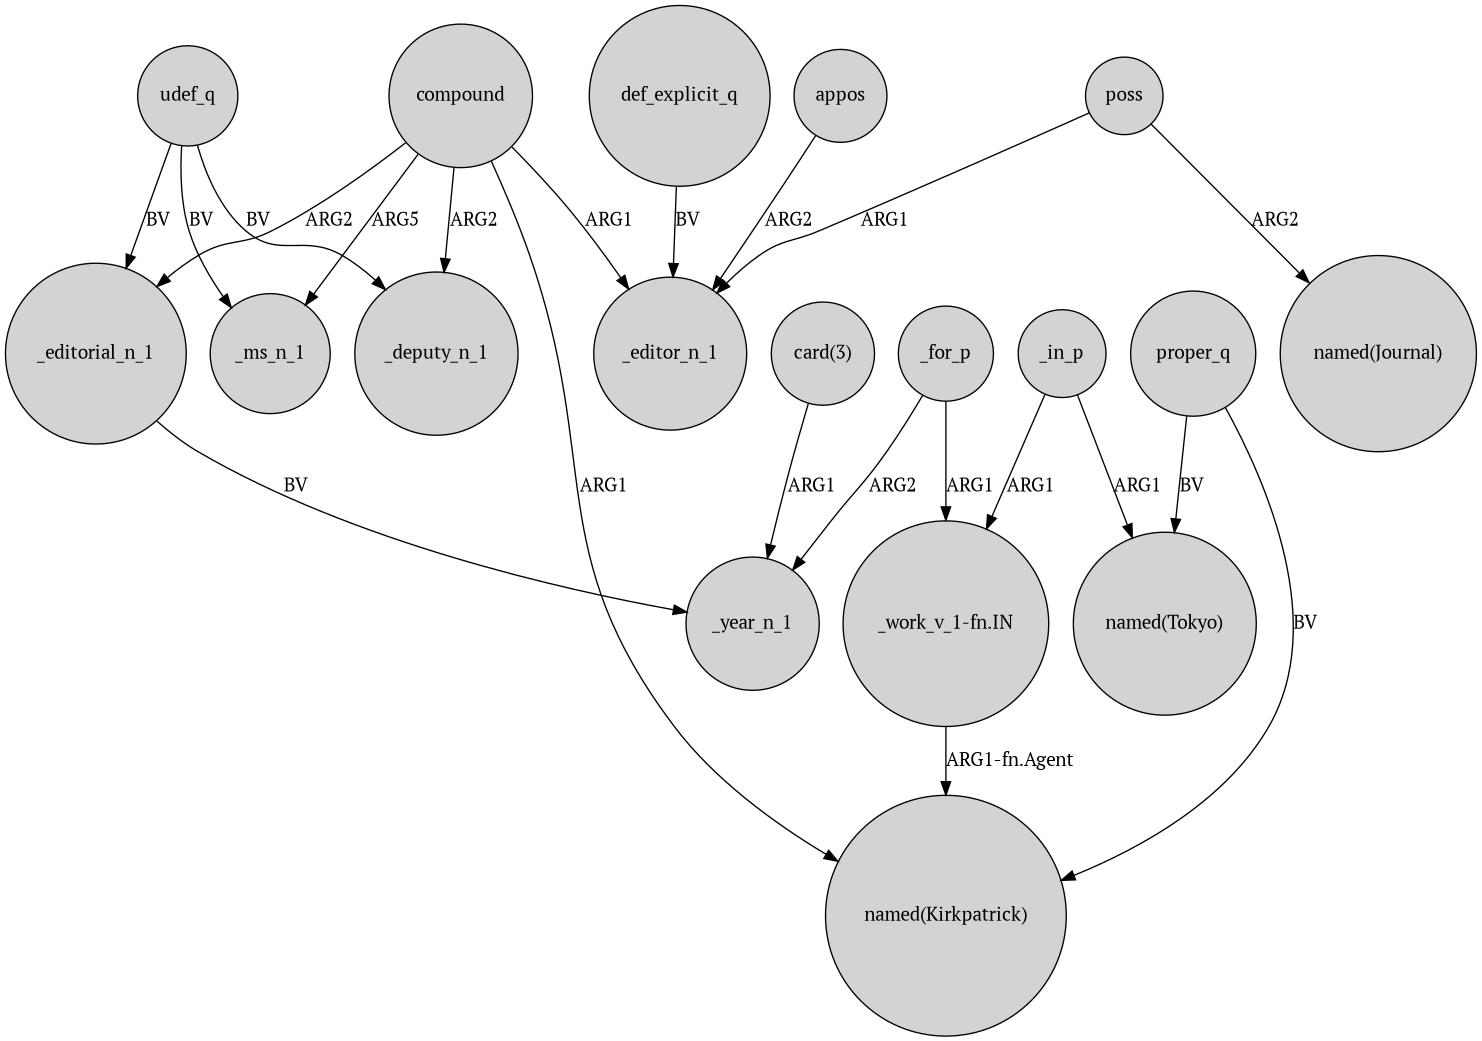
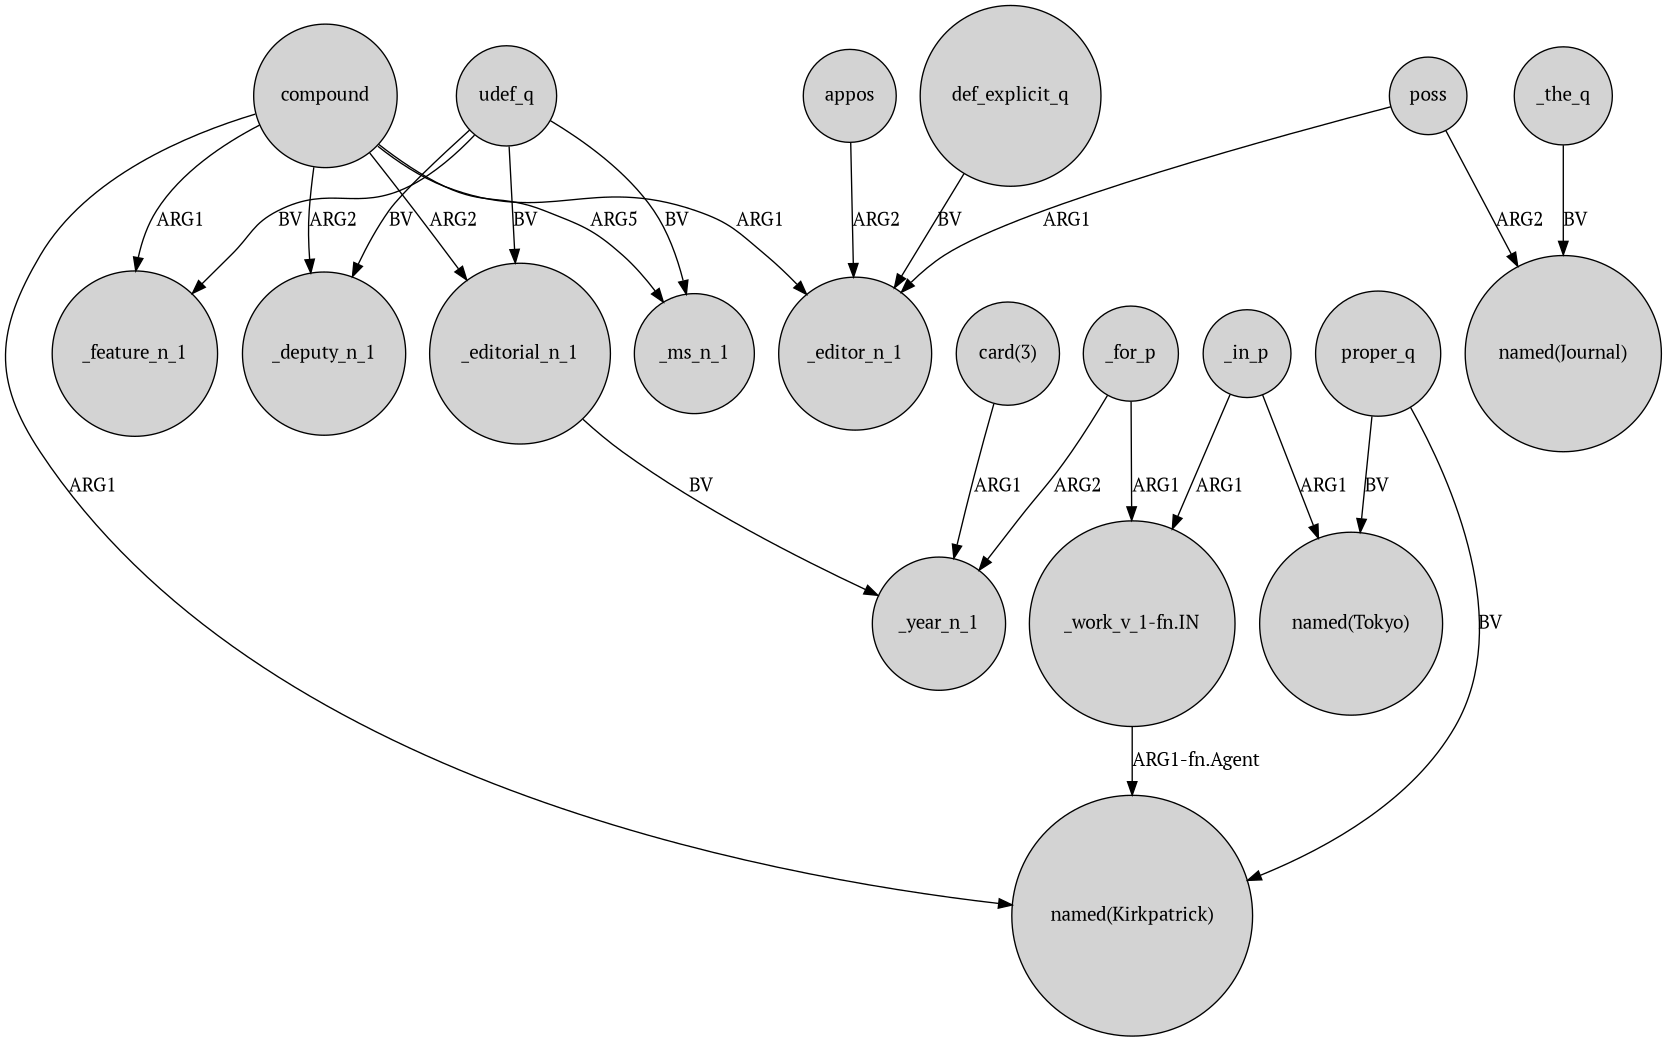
node "_the_q": added
node "_feature_n_1": added
